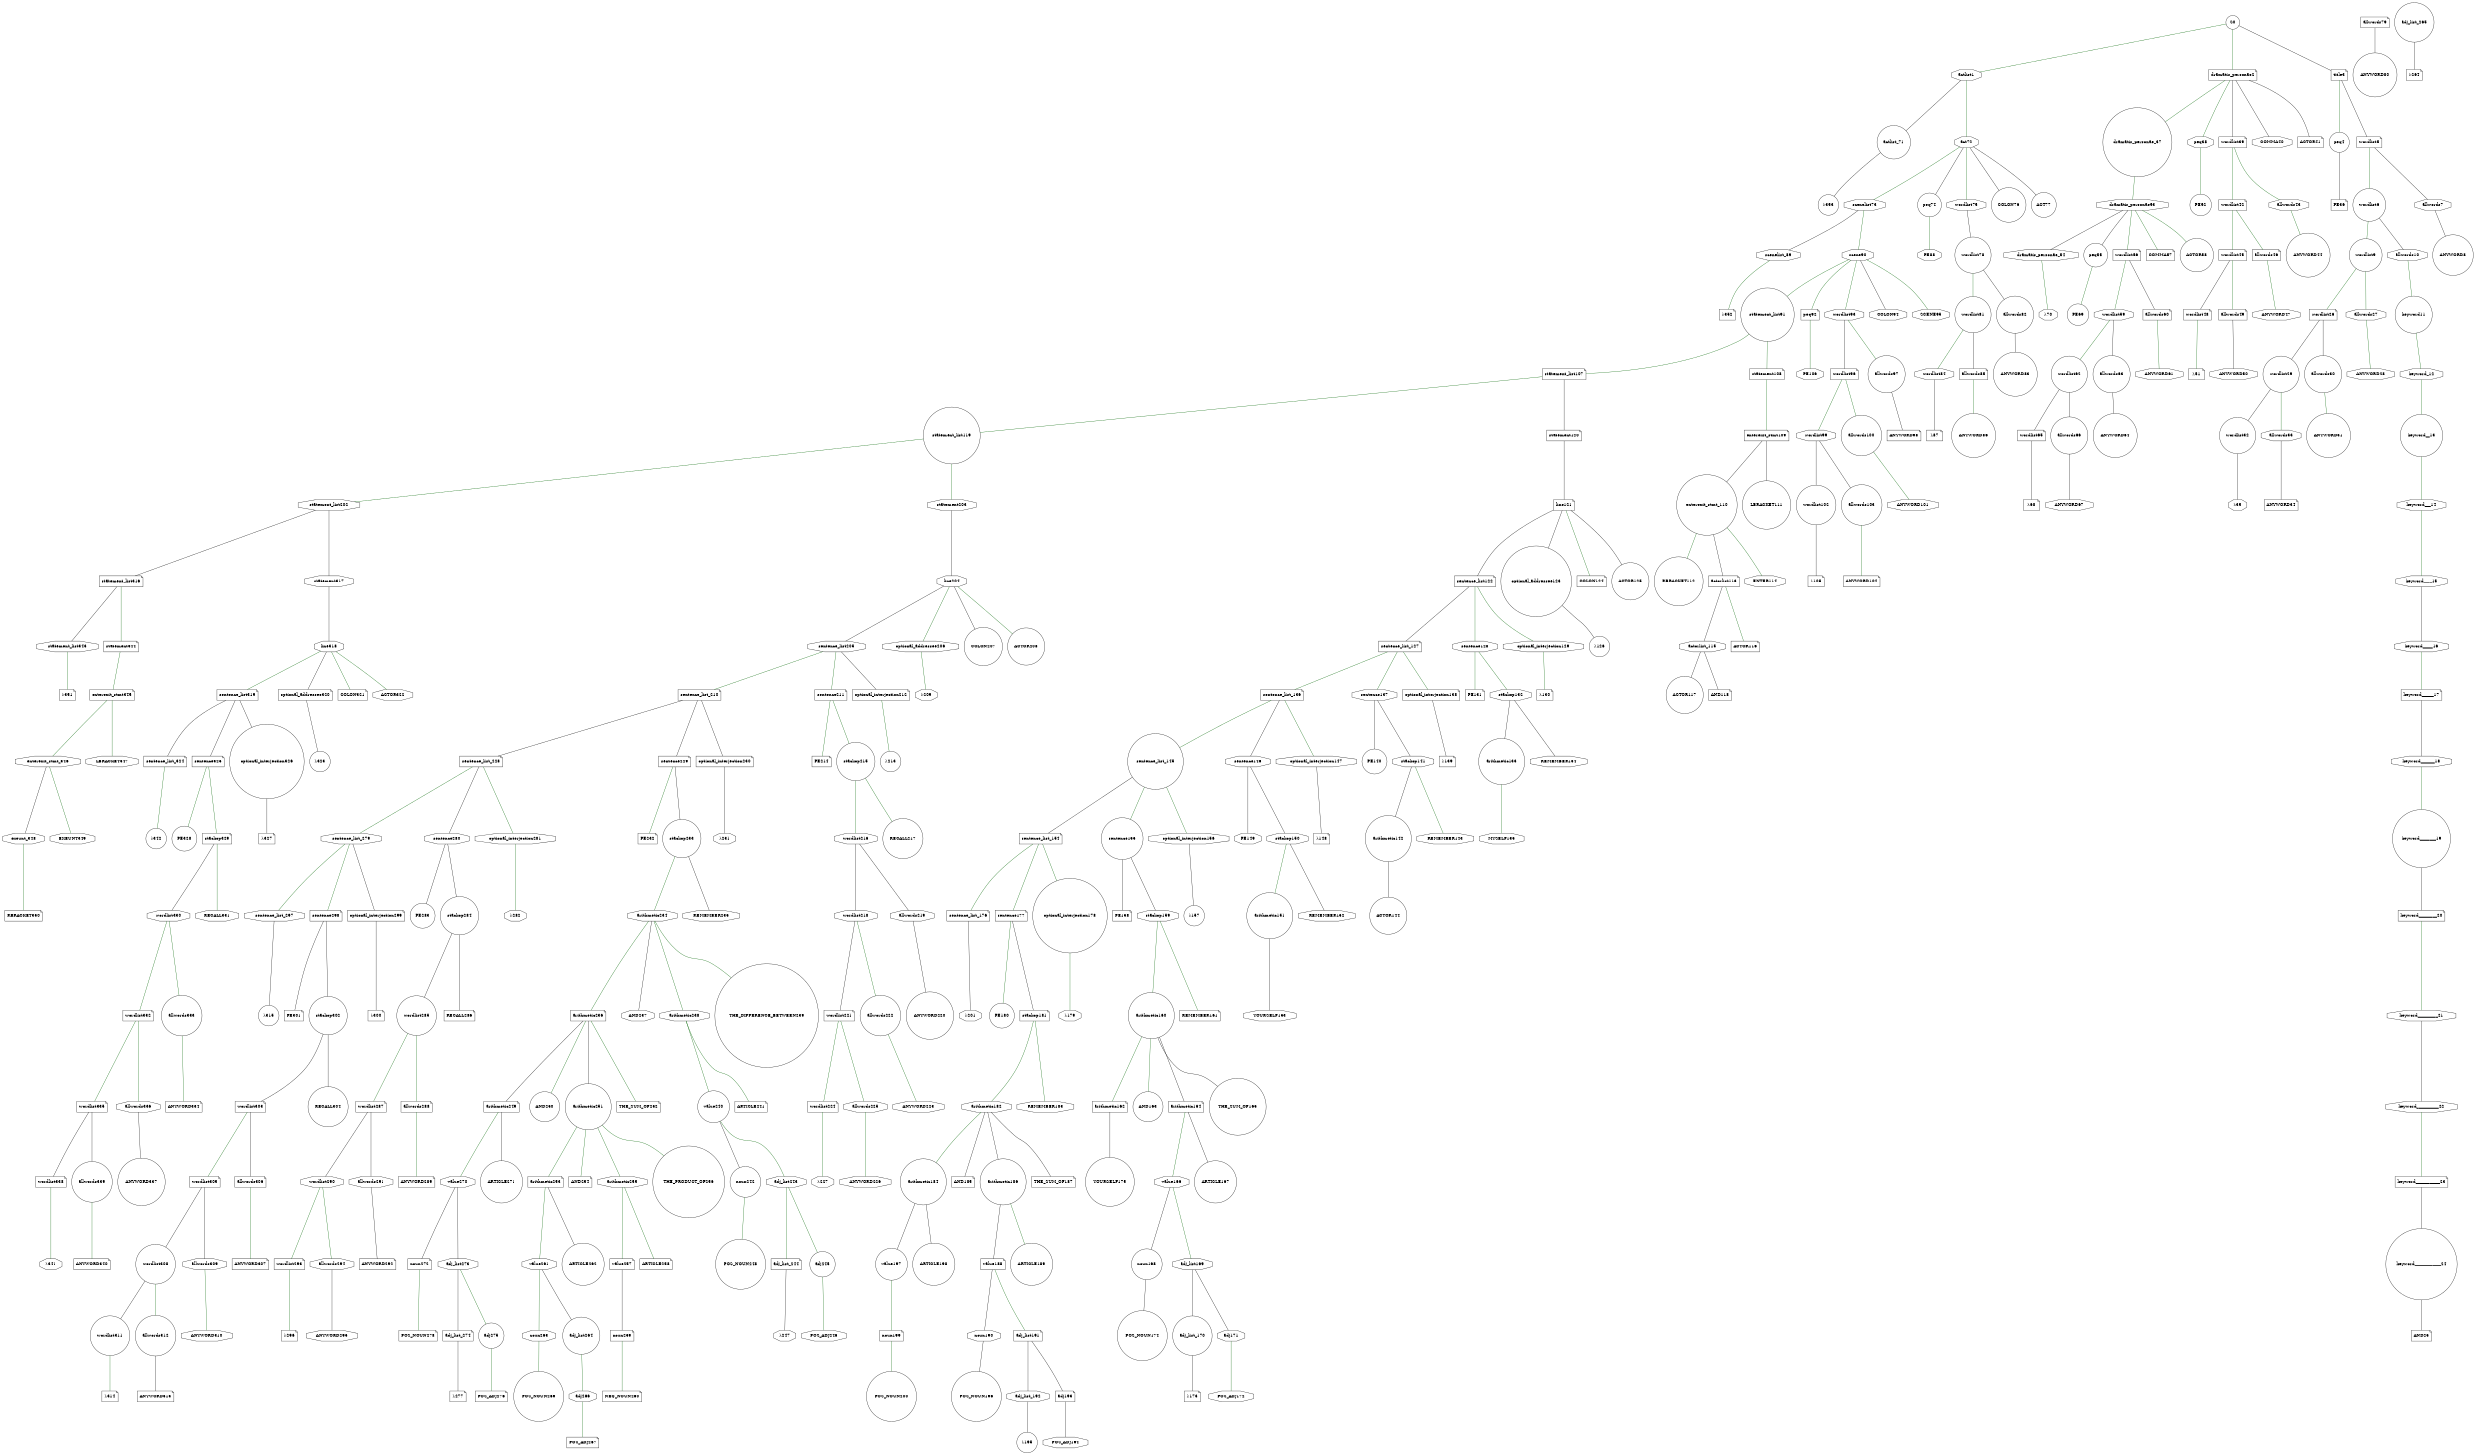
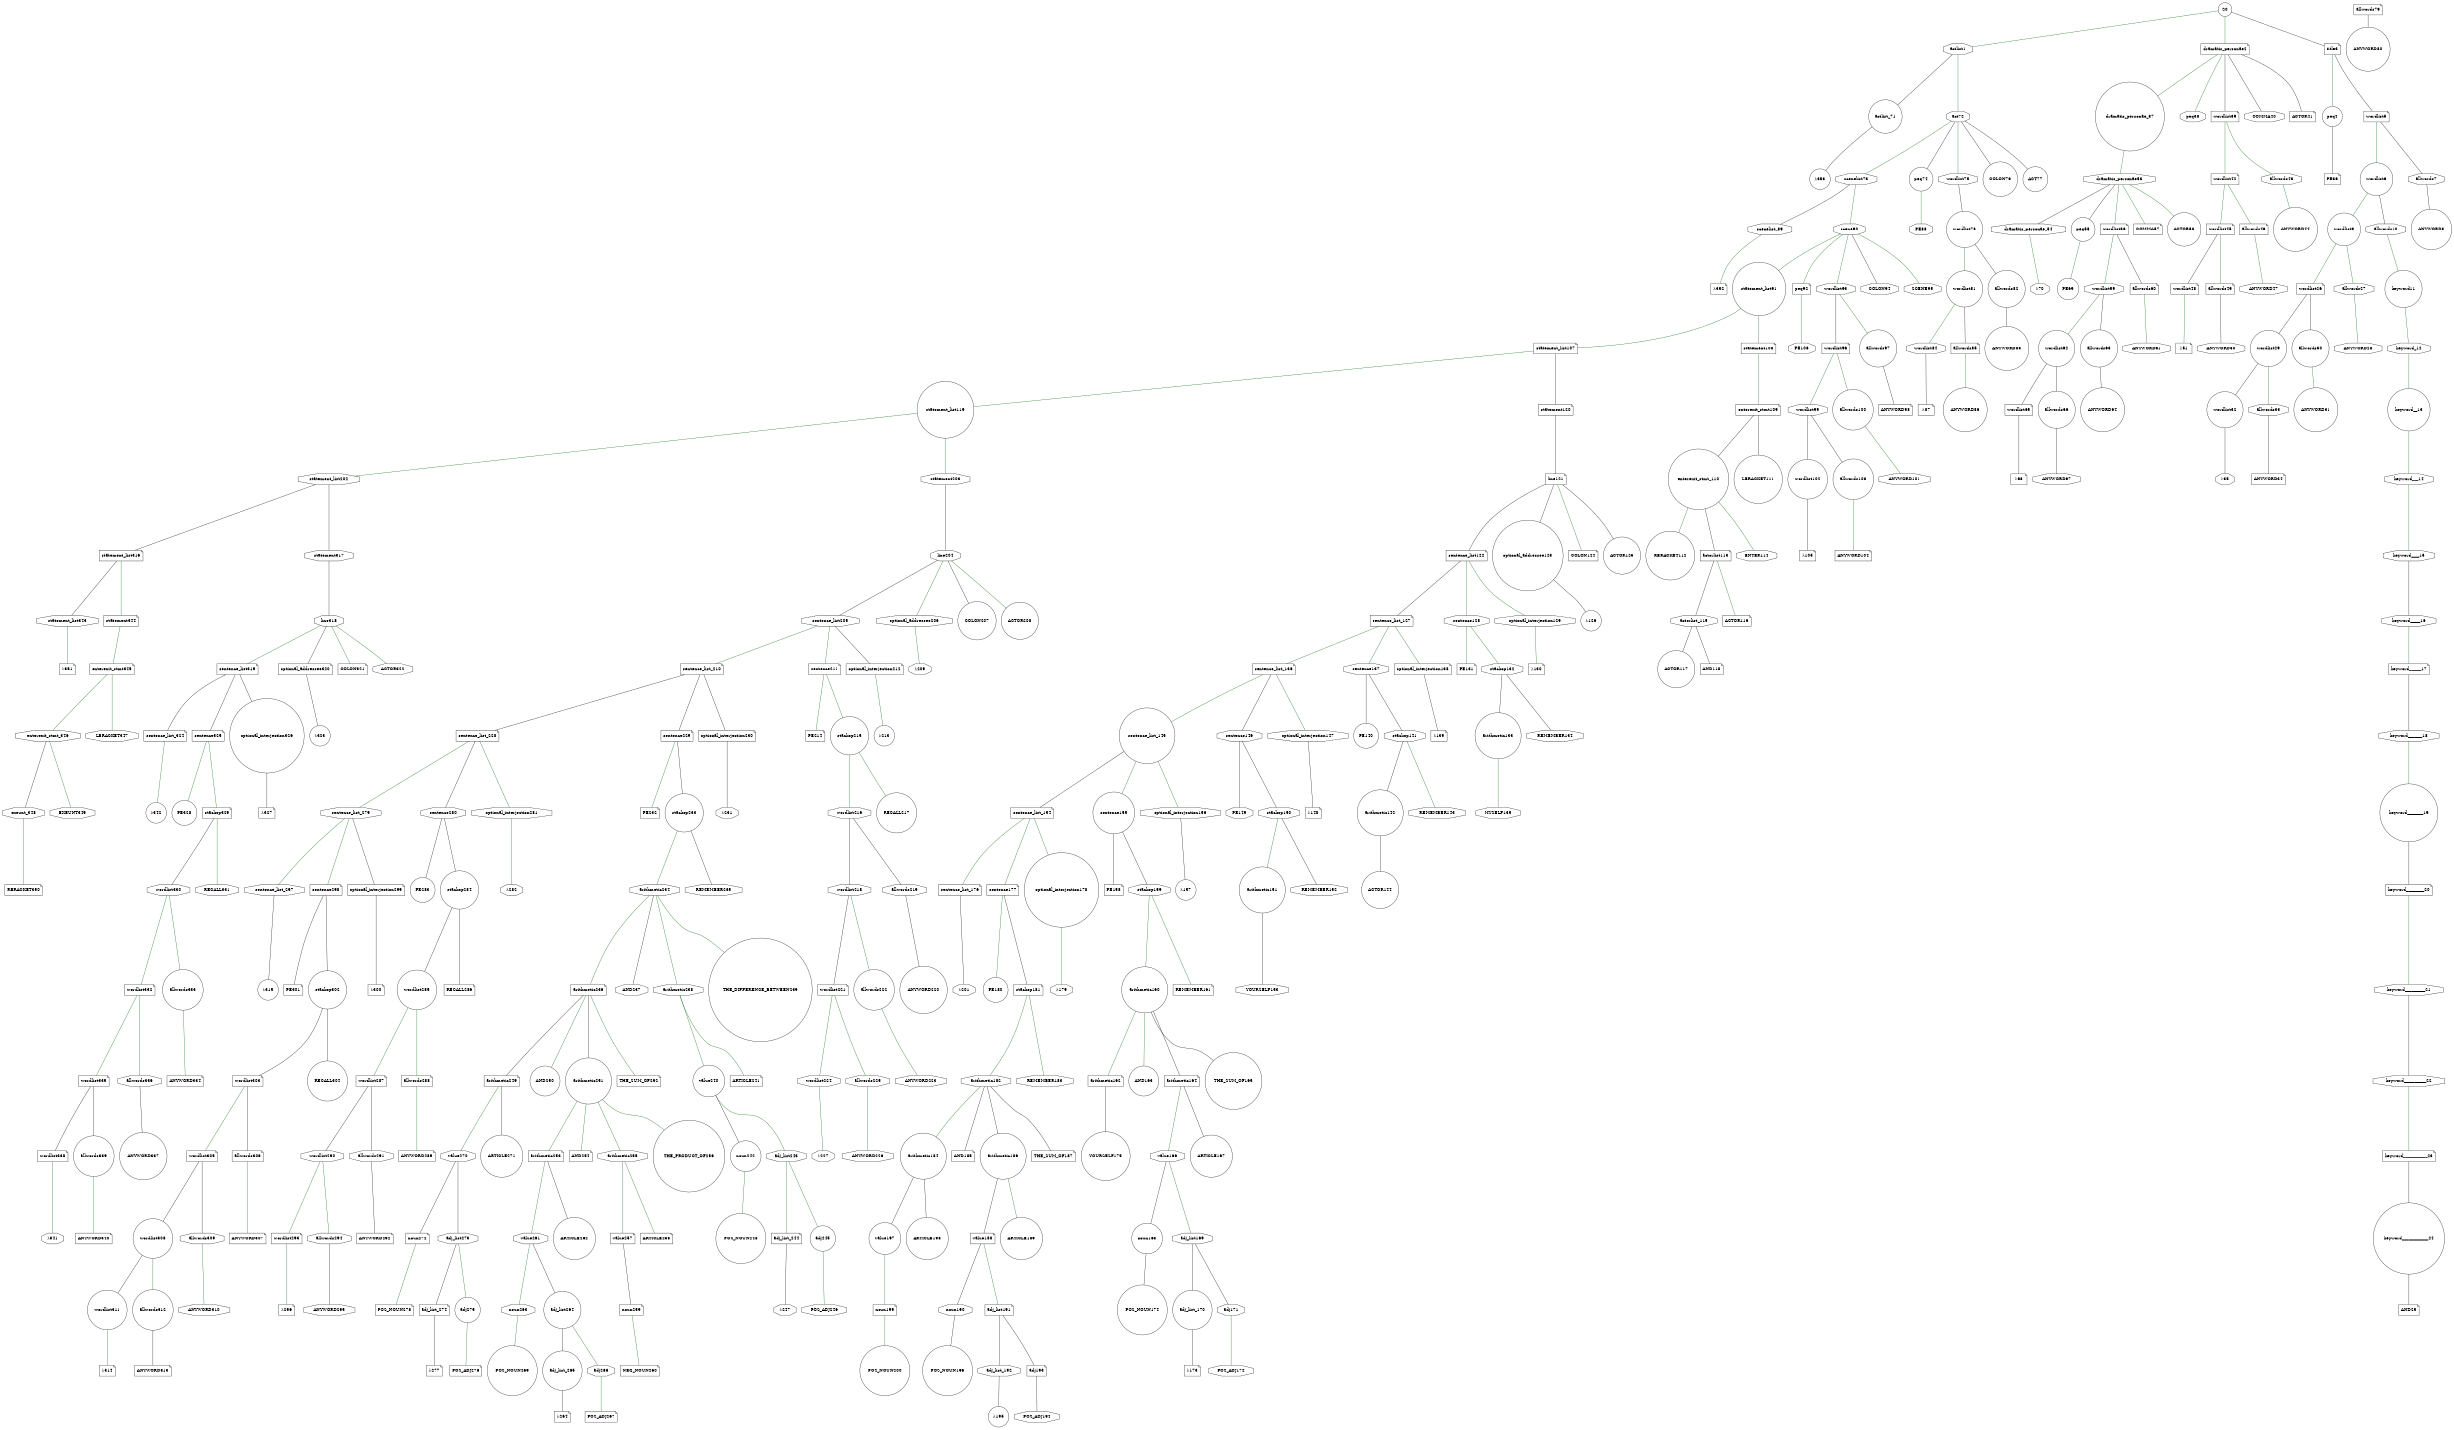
node "PE52": removed
node "wordlist224": shape note -> octagon
edge "adj_list264" -- "adj_list_265": added
